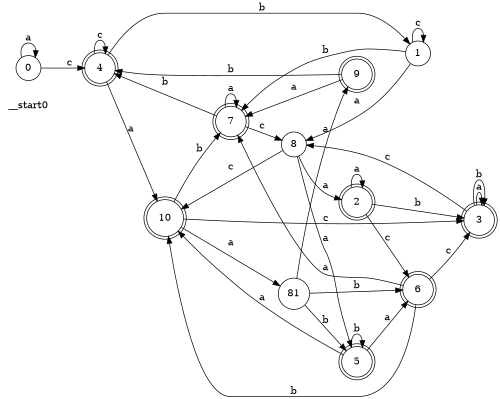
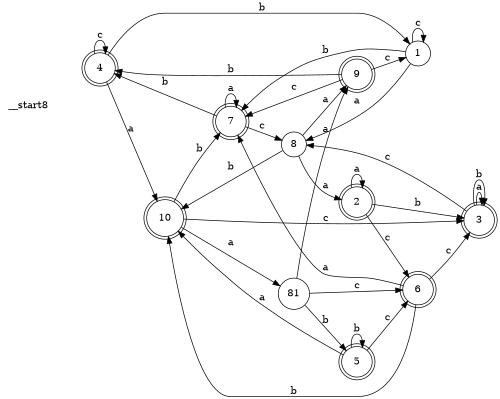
edge "9" -> "1": added, label "c"
node "0": removed
edge "9" -> "7": label "a" -> "c"
node "__start0": label "__start0" -> "__start8"
edge "8" -> "10": label "c" -> "b"
edge "8" -> "5": now "8" -> "9"
edge "81" -> "6": label "b" -> "c"
edge "5" -> "6": label "a" -> "c"
